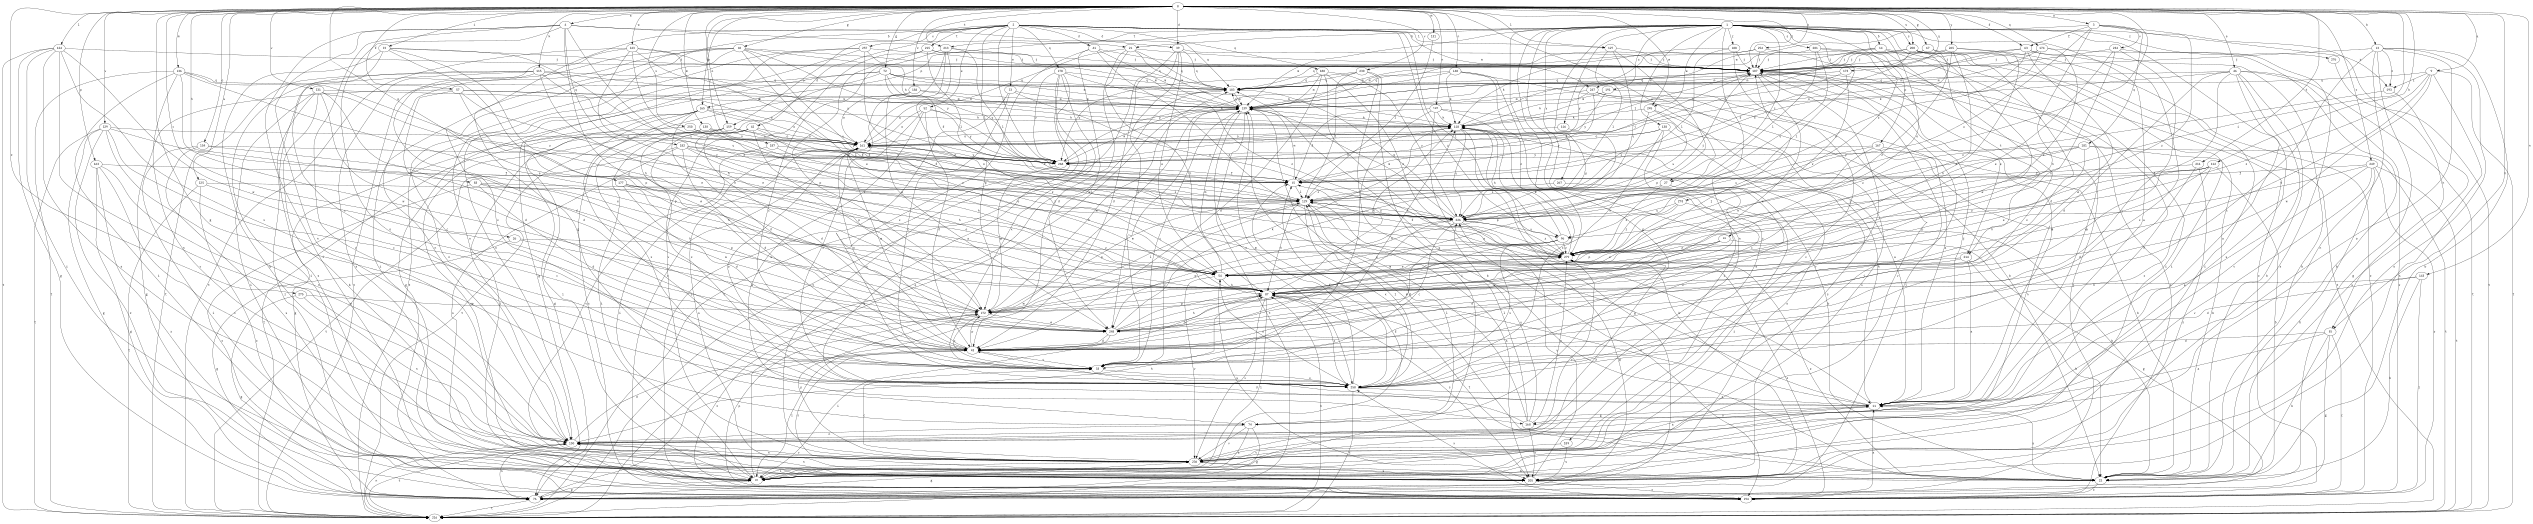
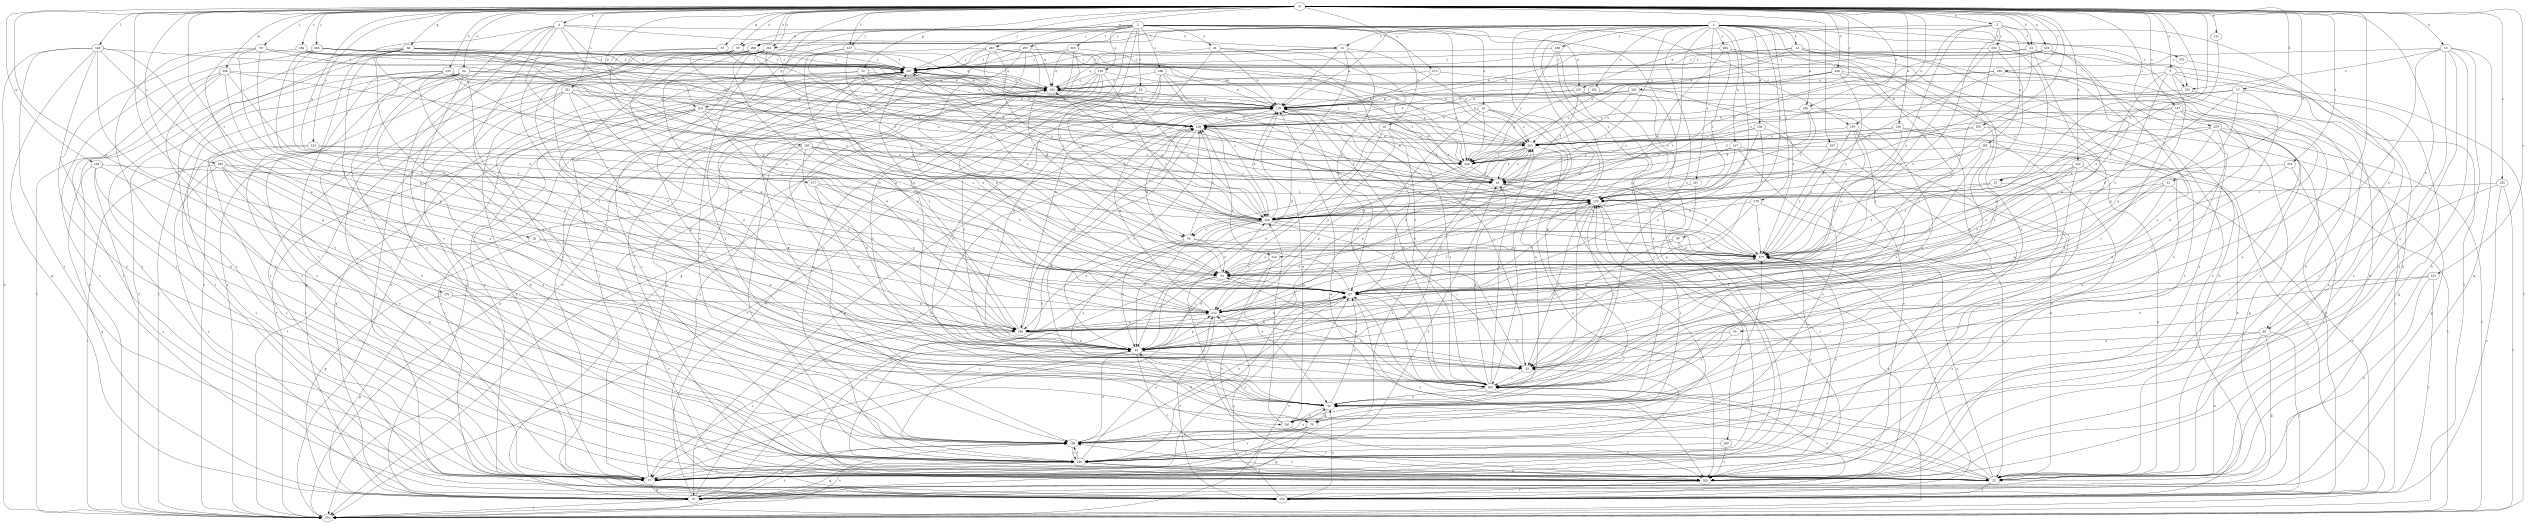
node "116": removed
node "94": added
